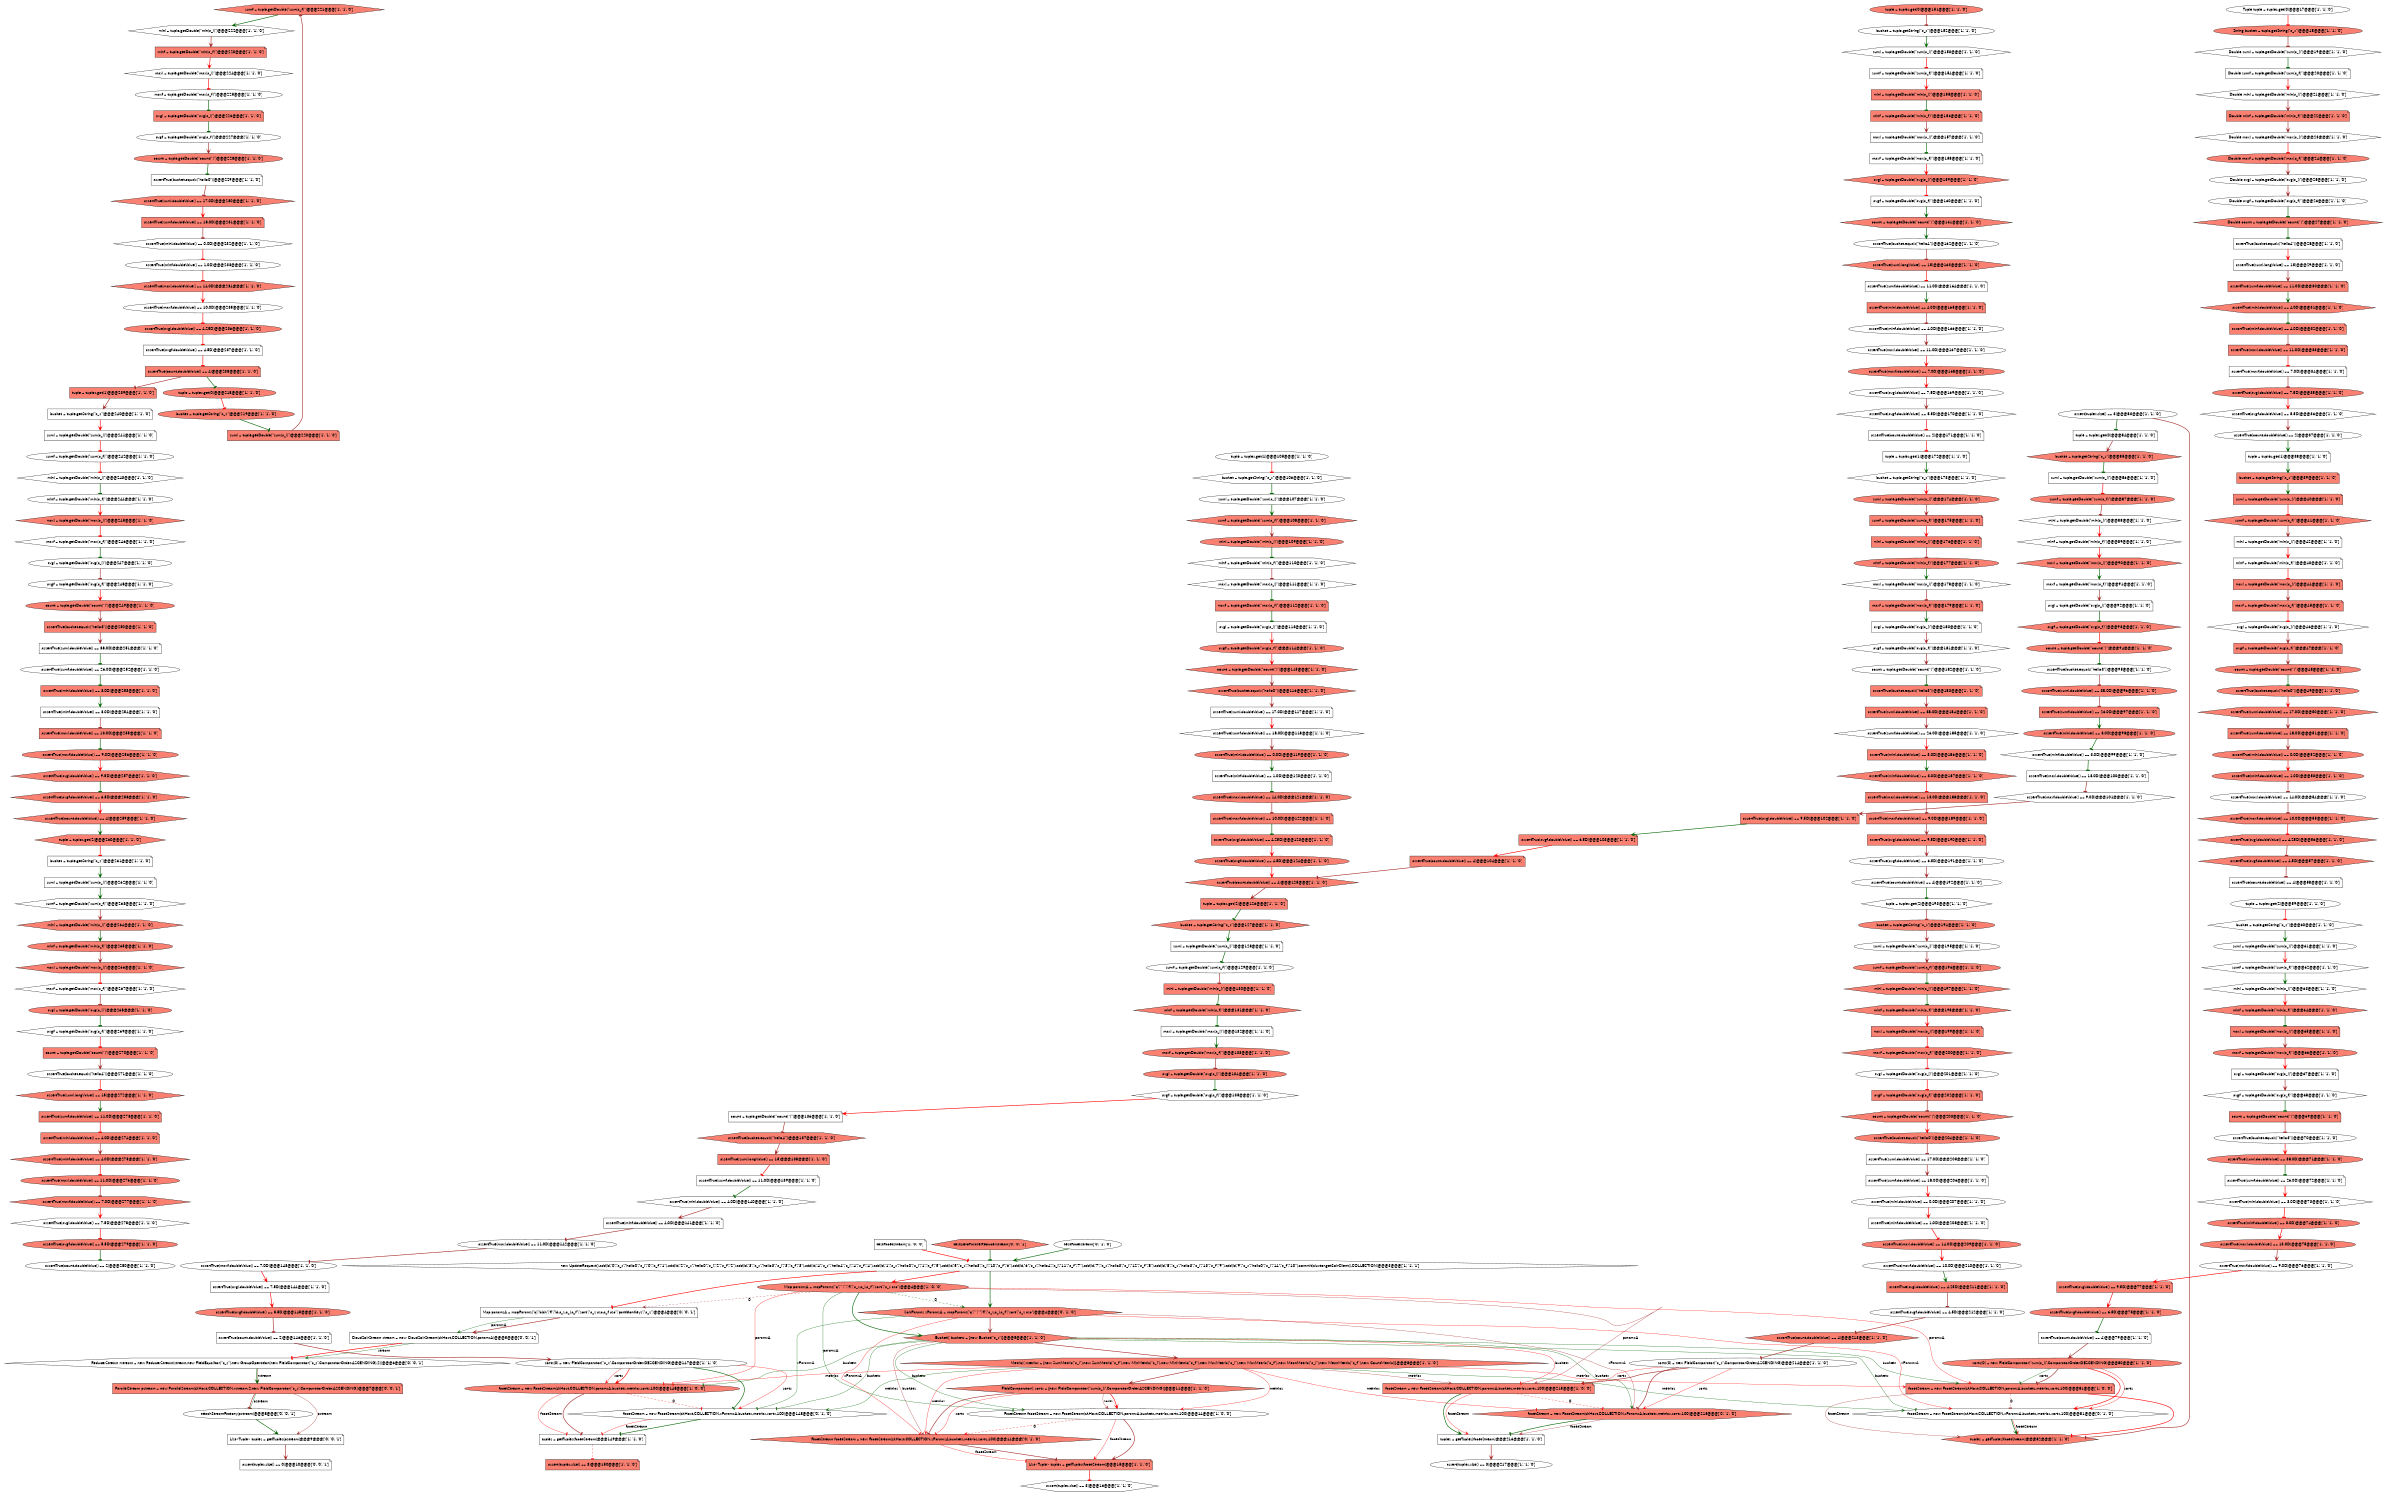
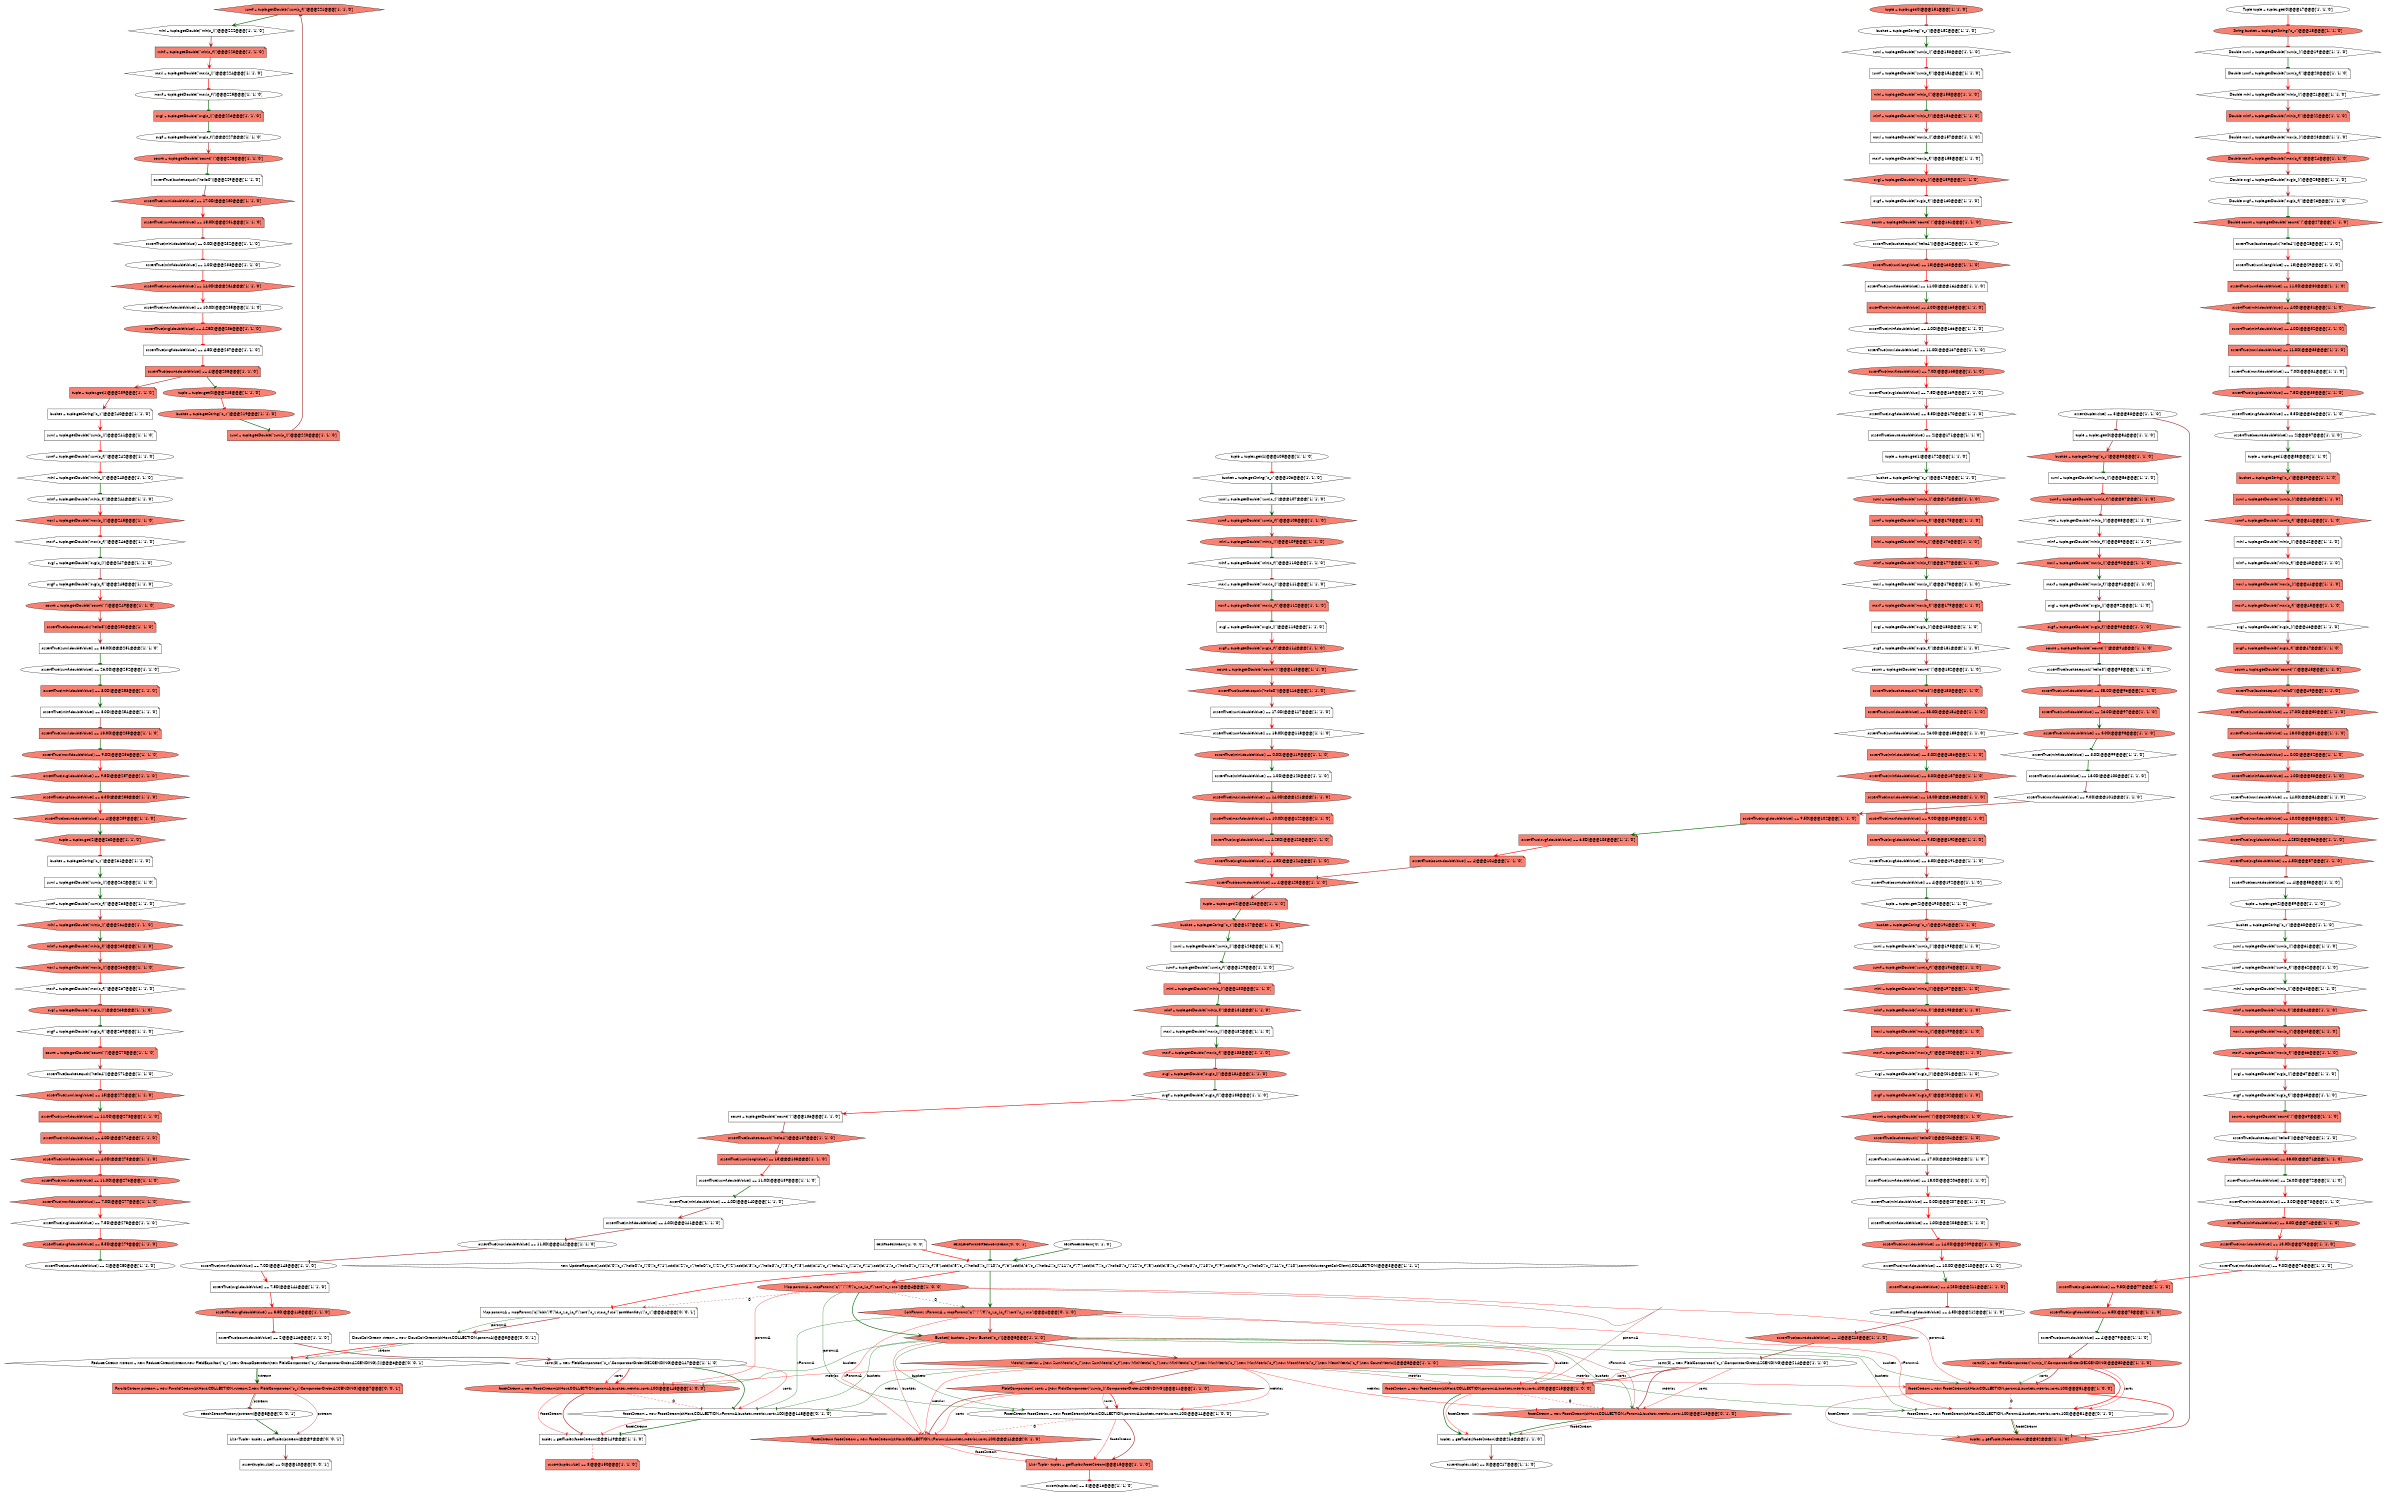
edge "assertTrue(count.doubleValue() == 4)@@@238@@@['1', '1', '0']" -> "tuple = tuples.get(1)@@@239@@@['1', '1', '0']": arrowhead tee -> vee
edge "assert(tuples.size() == 3)@@@83@@@['1', '1', '0']" -> "tuple = tuples.get(0)@@@84@@@['1', '1', '0']": color darkgreen -> brown
edge "assertTrue(count.doubleValue() == 2)@@@171@@@['1', '1', '0']" -> "tuple = tuples.get(1)@@@172@@@['1', '1', '0']": arrowhead tee -> vee
edge "assertTrue(count.doubleValue() == 4)@@@58@@@['1', '1', '0']" -> "tuple = tuples.get(2)@@@59@@@['1', '1', '0']": added
